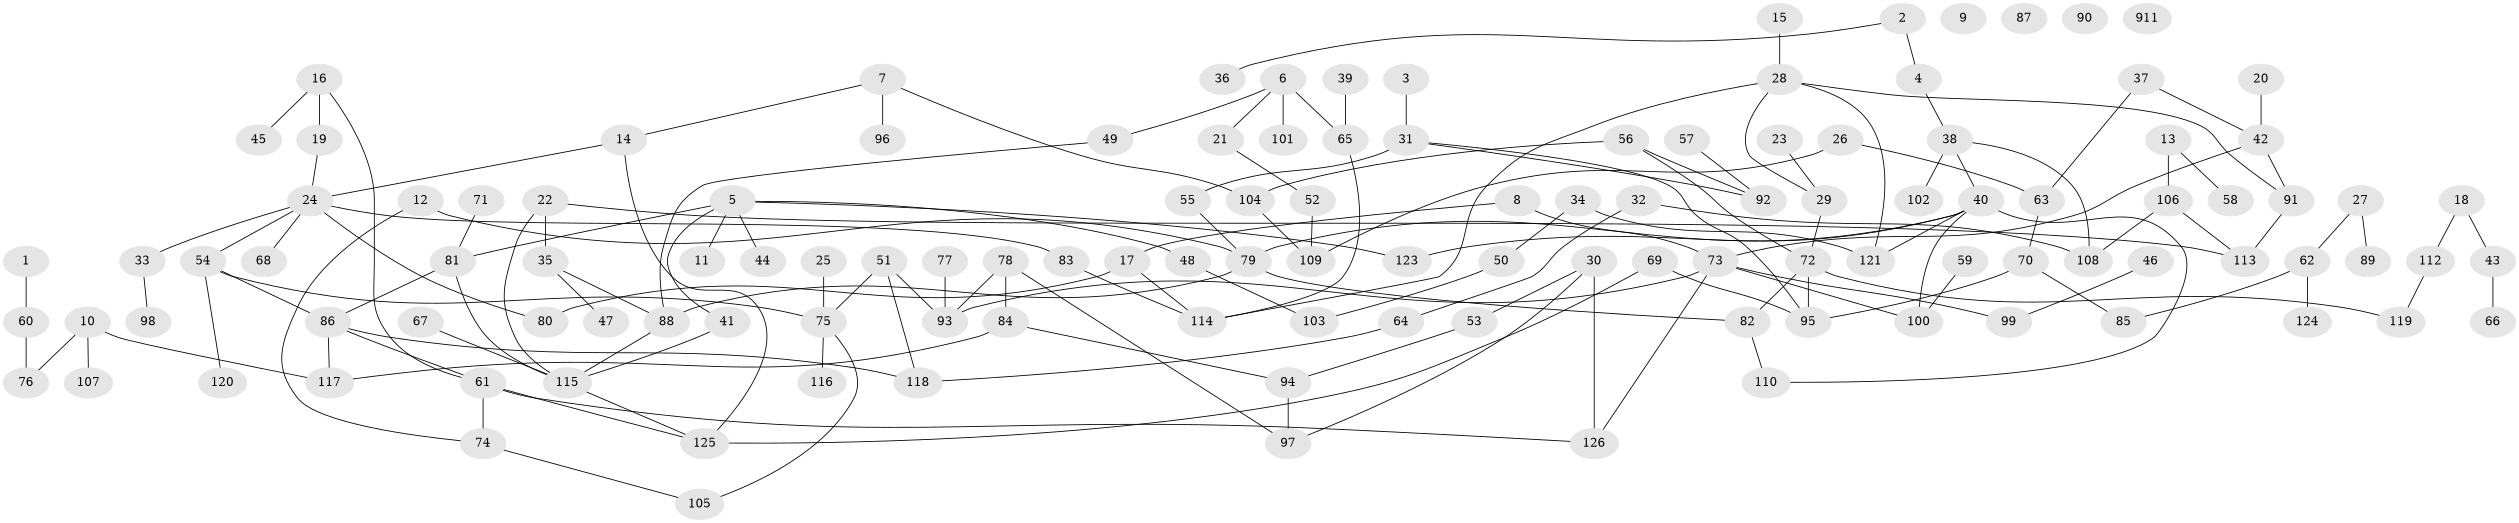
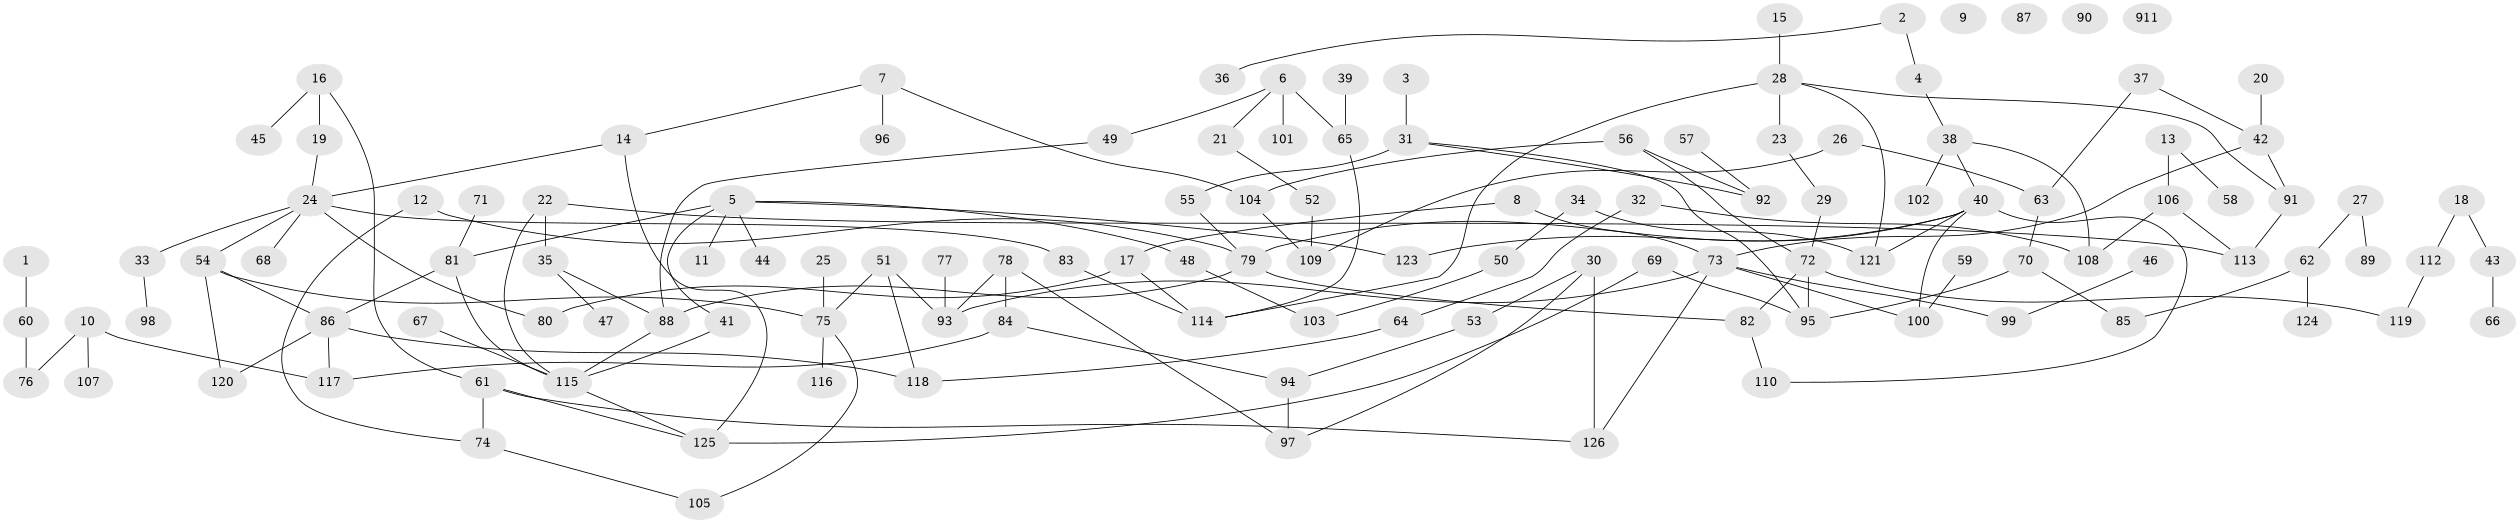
edge "28" -- "29": now "28" -- "23"
edge "86" -- "61": now "86" -- "120"
